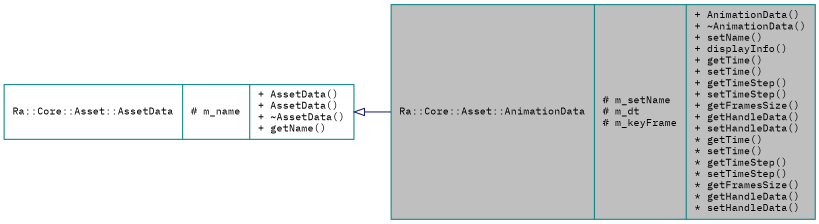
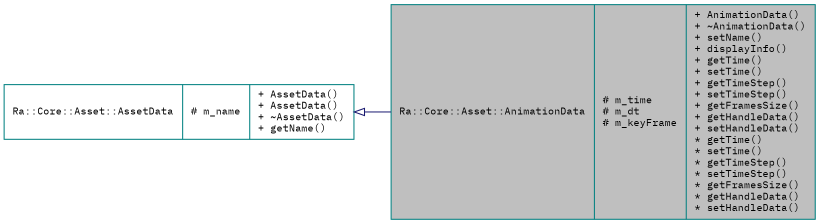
node "Ra::Core::Asset::AnimationData": text "# m_setName" -> "# m_time"
